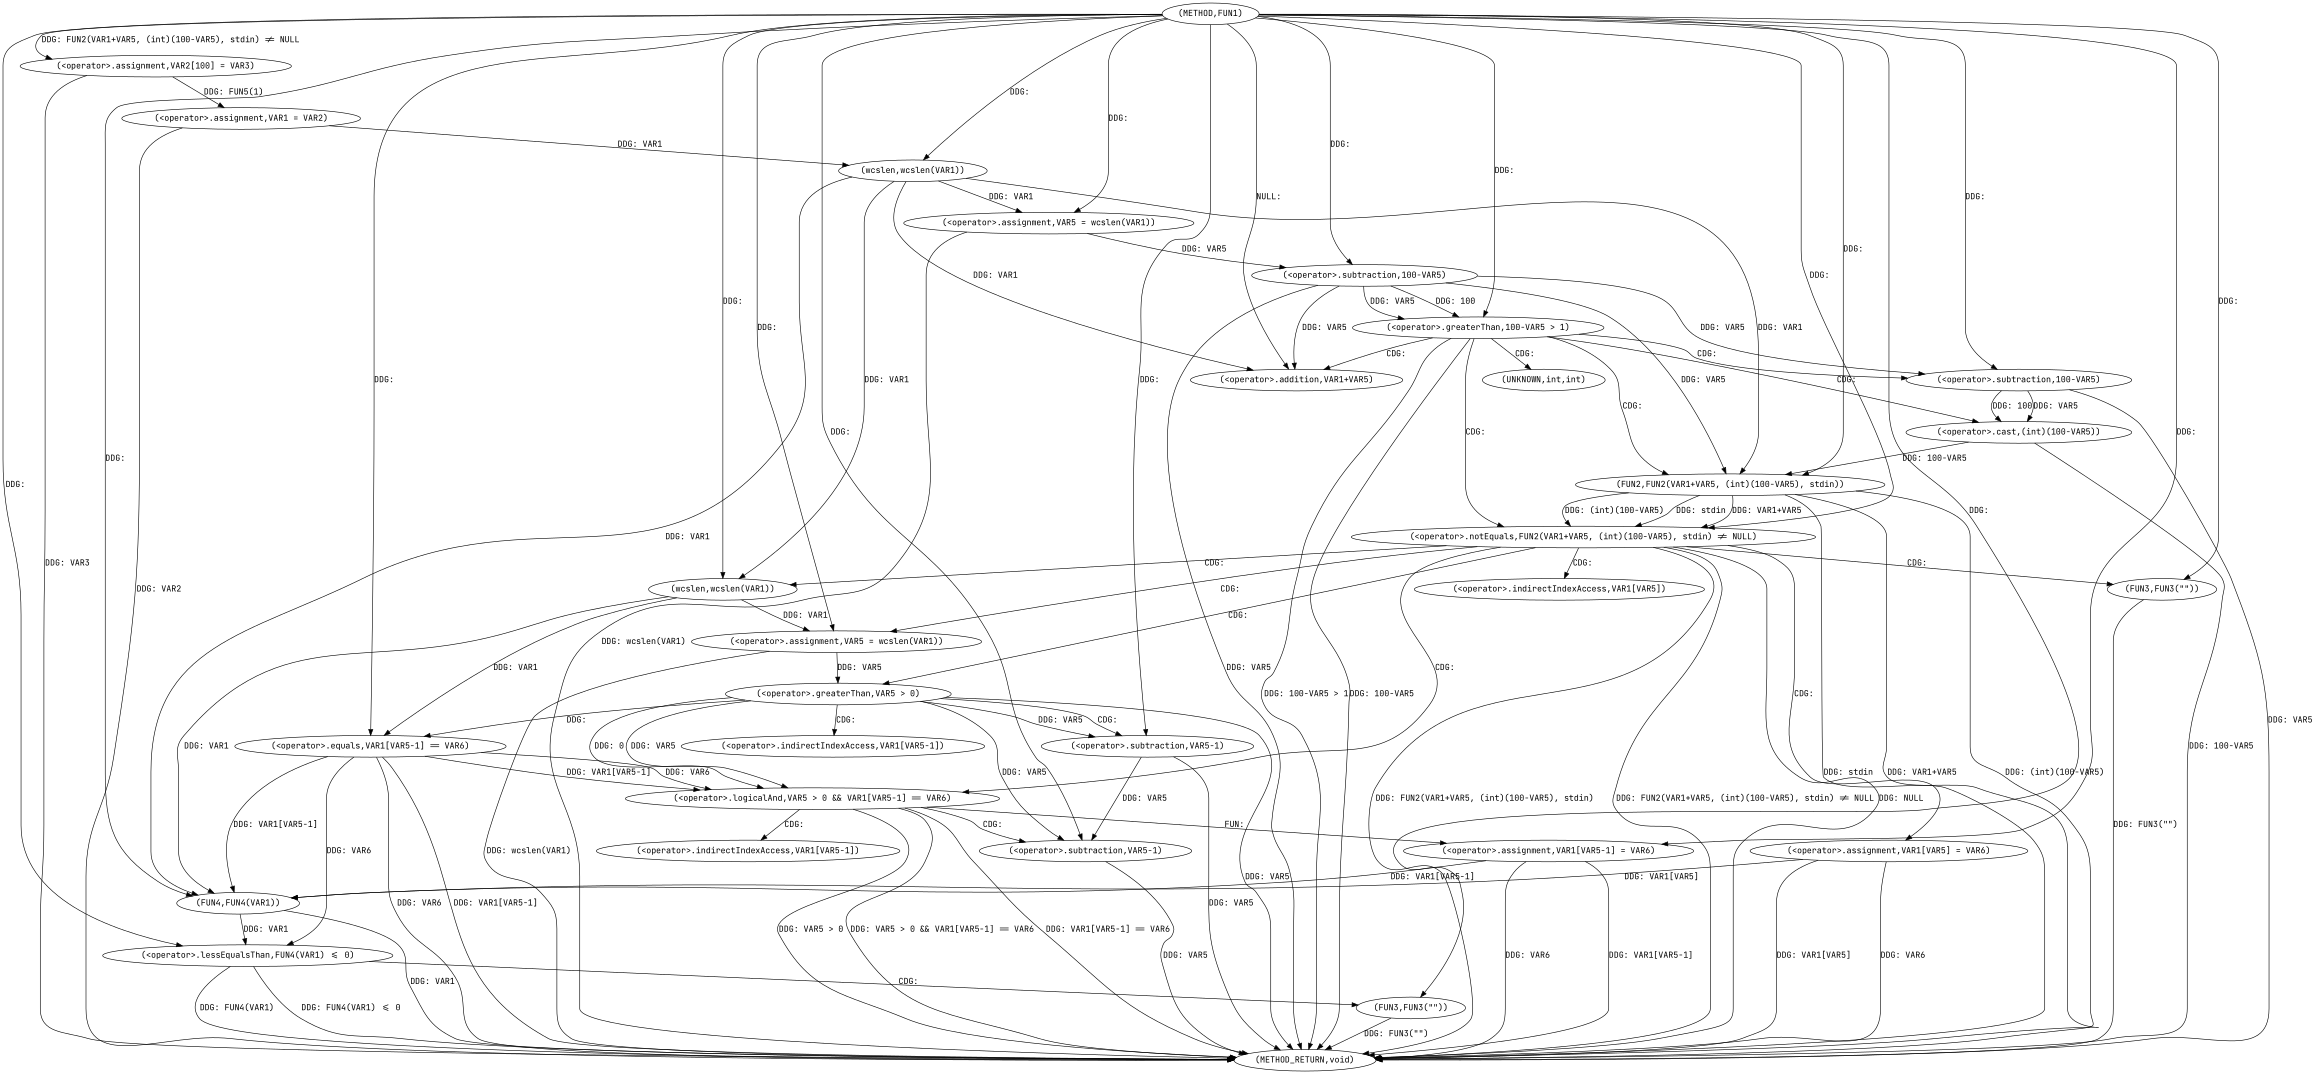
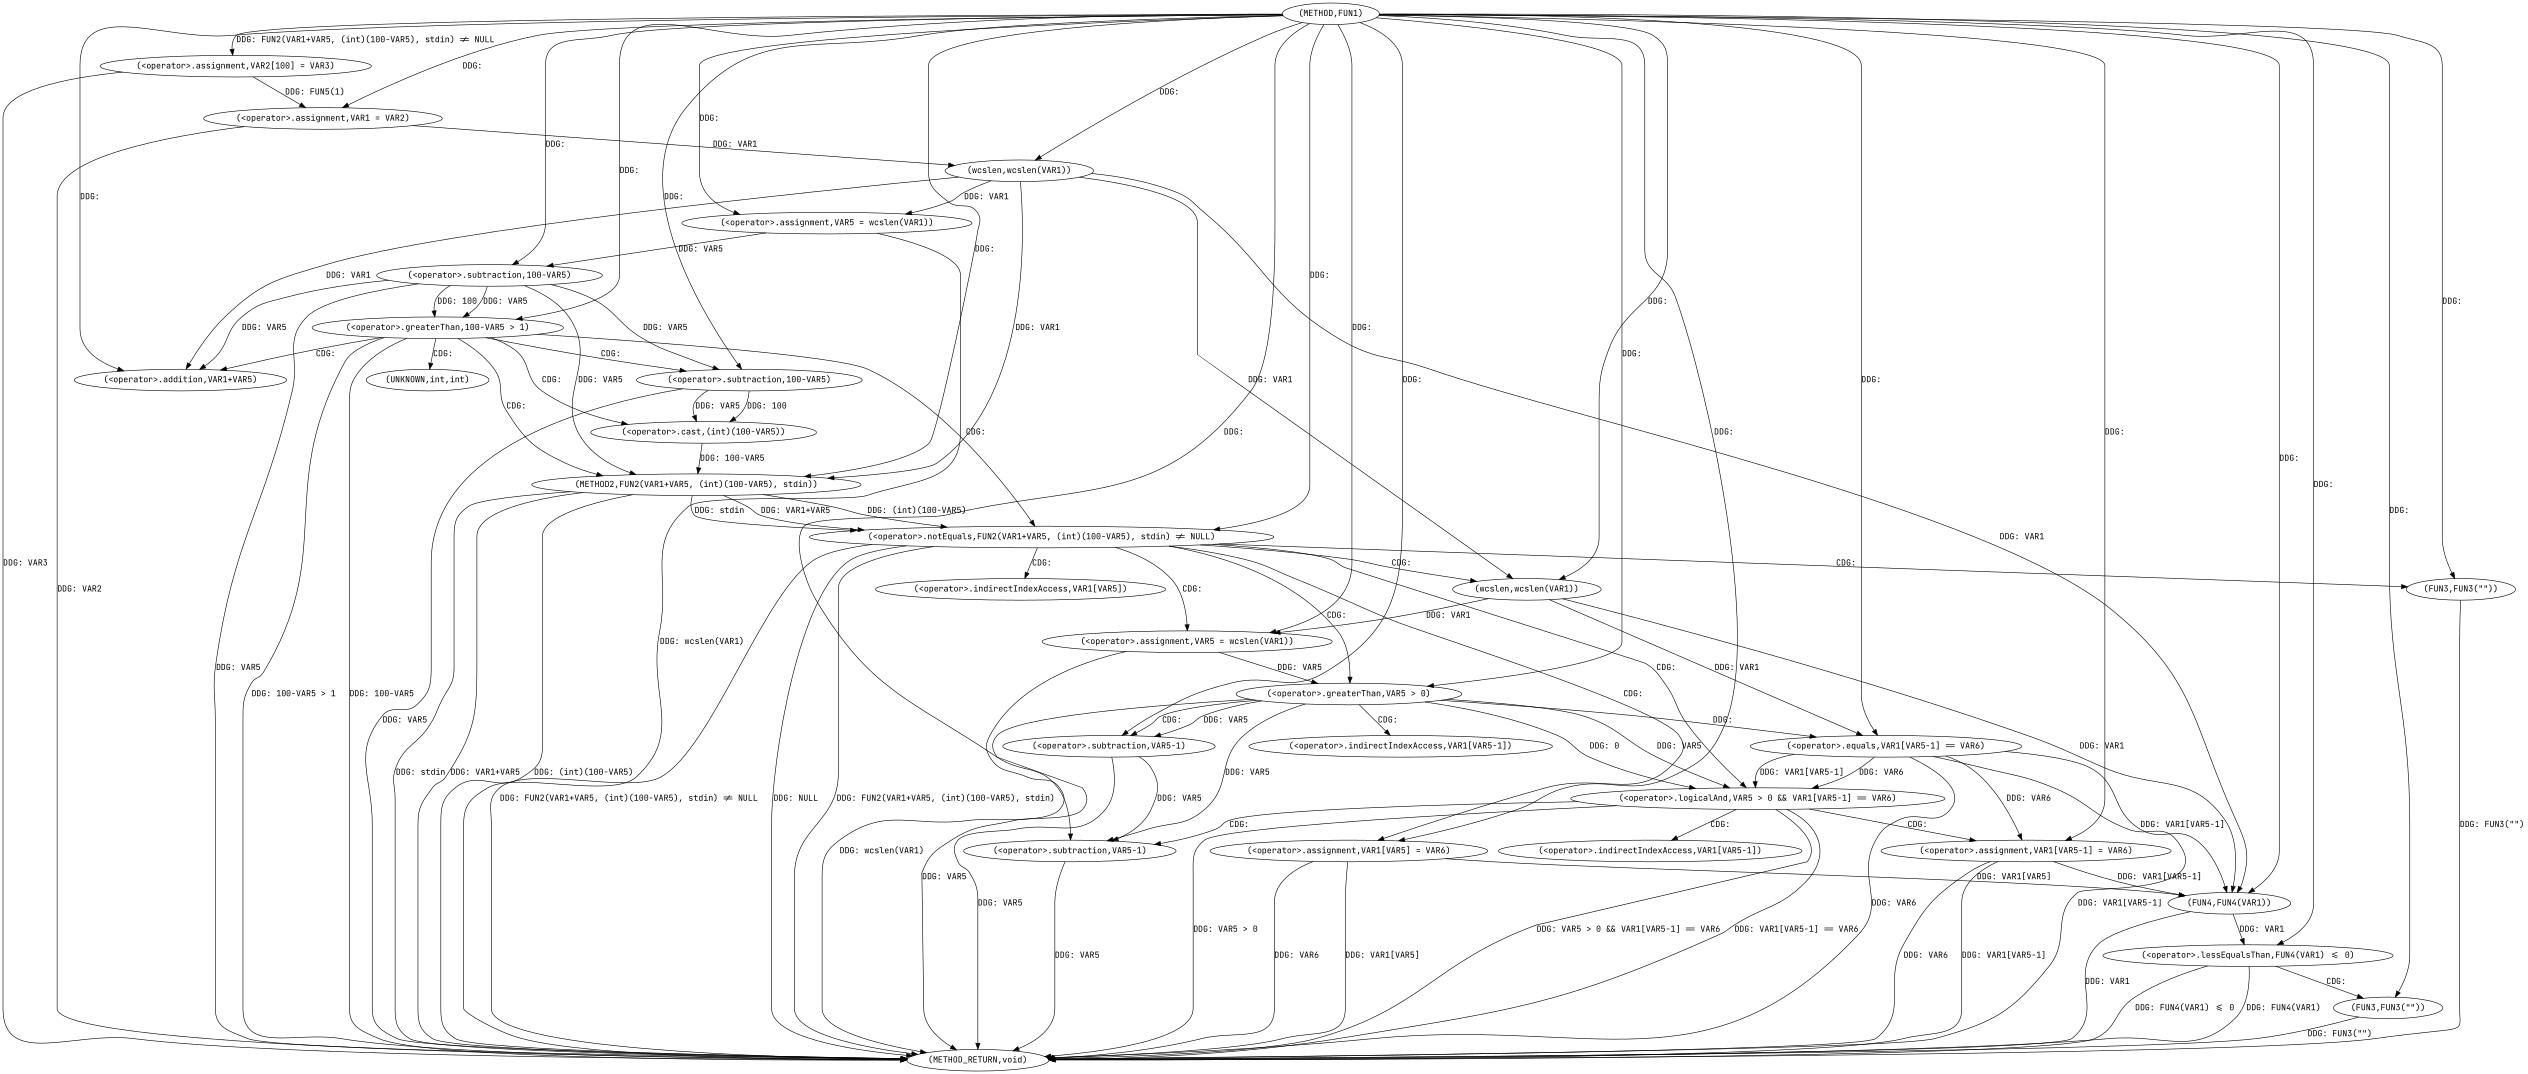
edge "(METHOD,FUN1)" -> "(<operator>.assignment,VAR1 = VAR2)": added, label "DDG:"
edge "(METHOD,FUN1)" -> "(<operator>.addition,VAR1+VAR5)": label "NULL: " -> "DDG: "
edge "(METHOD,FUN1)" -> "(<operator>.greaterThan,VAR5 > 0)": added, label "DDG:"
edge "(METHOD,FUN1)" -> "(<operator>.assignment,VAR1[VAR5] = VAR6)": added, label "DDG:"
node "(FUN2,FUN2(VAR1+VAR5, (int)(100-VAR5), stdin))": label "(FUN2,FUN2(VAR1+VAR5, (int)(100-VAR5), stdin))" -> "(METHOD2,FUN2(VAR1+VAR5, (int)(100-VAR5), stdin))"
edge "(<operator>.logicalAnd,VAR5 > 0 && VAR1[VAR5-1] == VAR6)" -> "(<operator>.assignment,VAR1[VAR5-1] = VAR6)": label "FUN: " -> "CDG: "
edge "(<operator>.equals,VAR1[VAR5-1] == VAR6)" -> "(<operator>.lessEqualsThan,FUN4(VAR1) <= 0)": now "(<operator>.equals,VAR1[VAR5-1] == VAR6)" -> "(<operator>.assignment,VAR1[VAR5-1] = VAR6)"
edge "(<operator>.cast,(int)(100-VAR5))" -> "(METHOD_RETURN,void)": removed, label "DDG: 100-VAR5"
